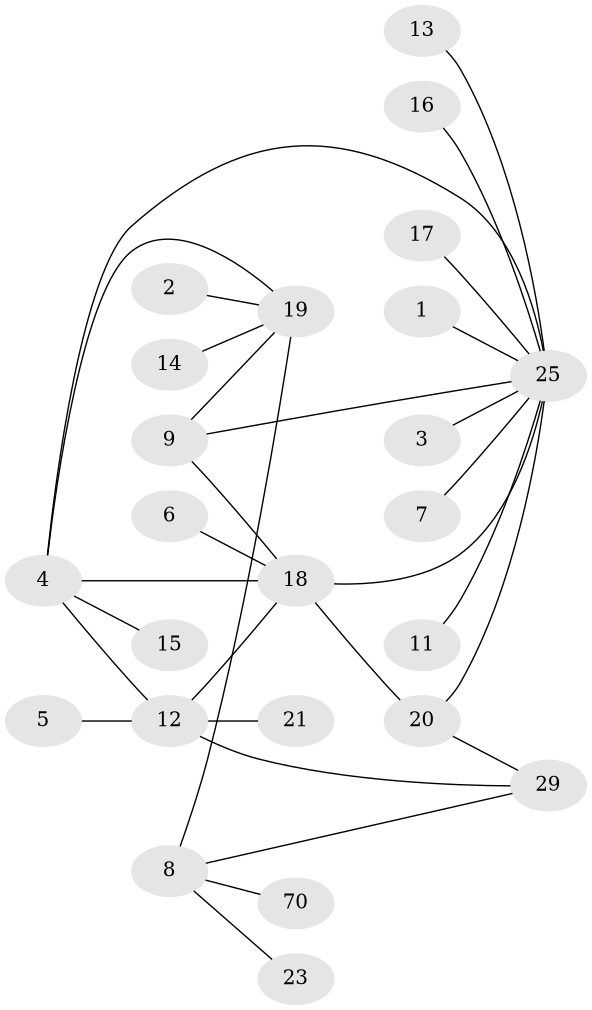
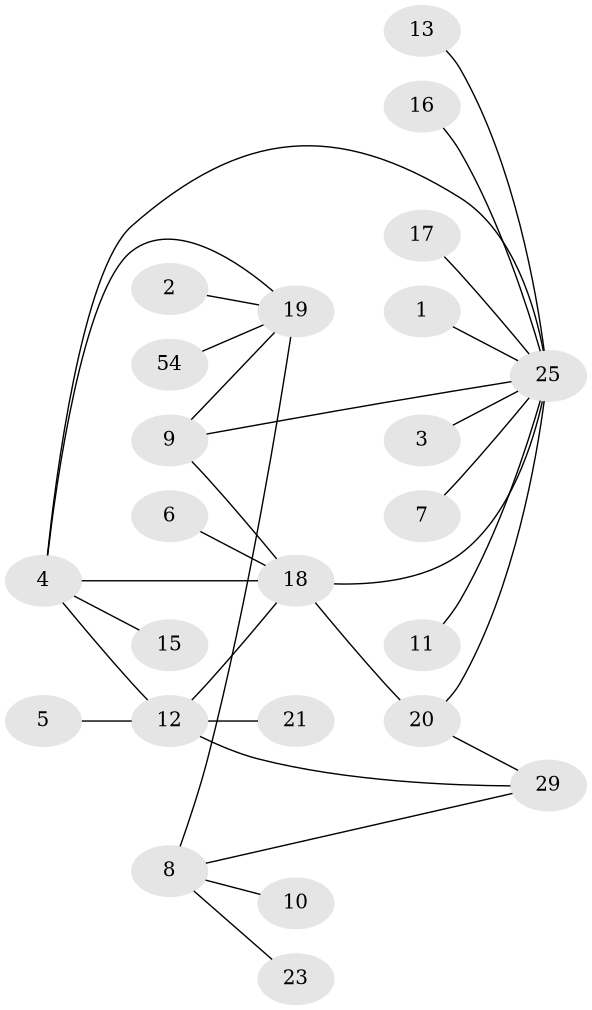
node "14": label "14" -> "54"
node "70": label "70" -> "10"
